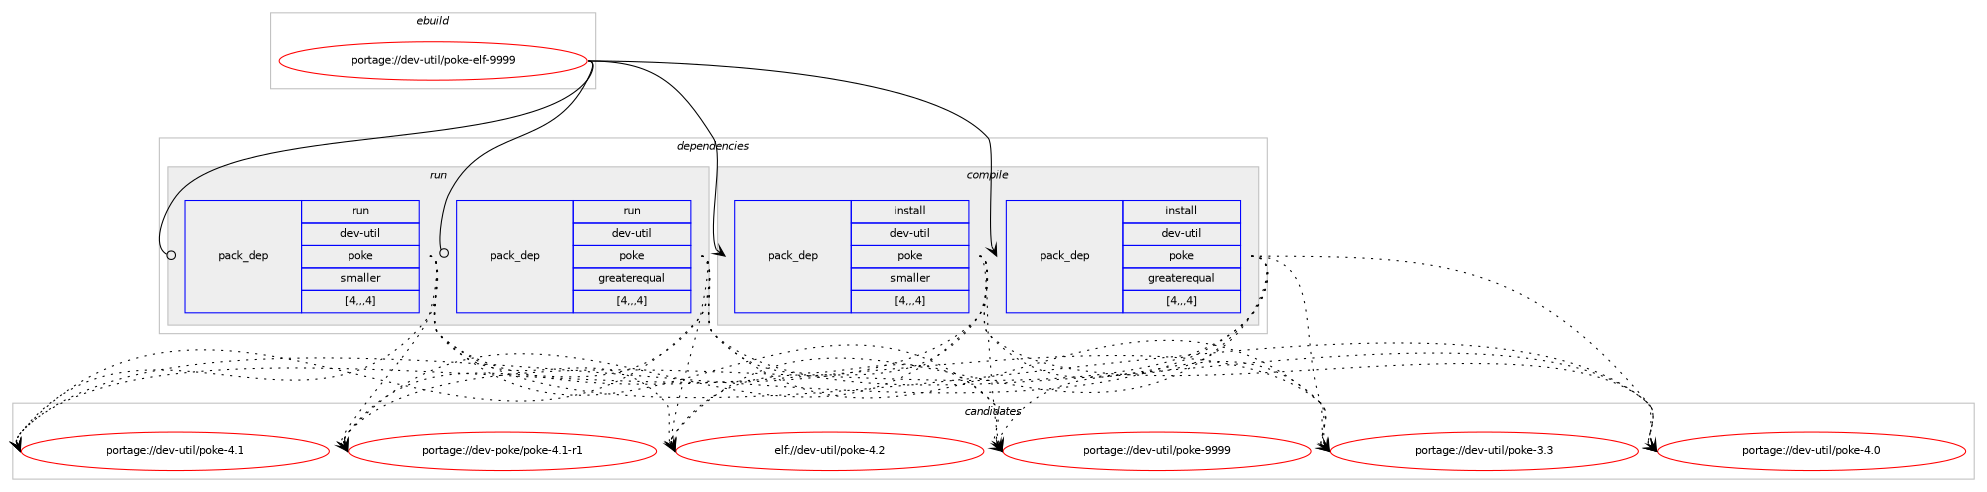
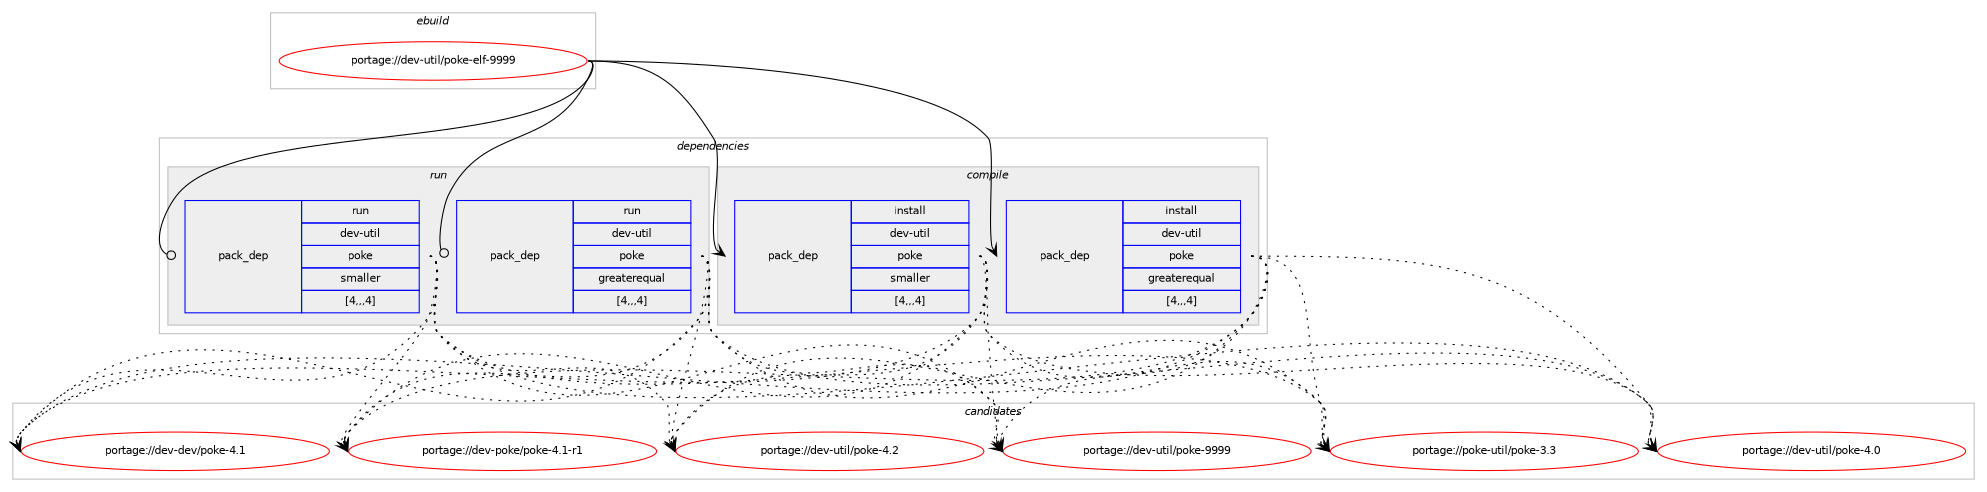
node "portage://dev-util/poke-4.1": label "portage://dev-util/poke-4.1" -> "portage://dev-dev/poke-4.1"
node "elf://dev-util/poke-4.2": label "elf://dev-util/poke-4.2" -> "portage://dev-util/poke-4.2"
node "portage://dev-util/poke-3.3": label "portage://dev-util/poke-3.3" -> "portage://poke-util/poke-3.3"
